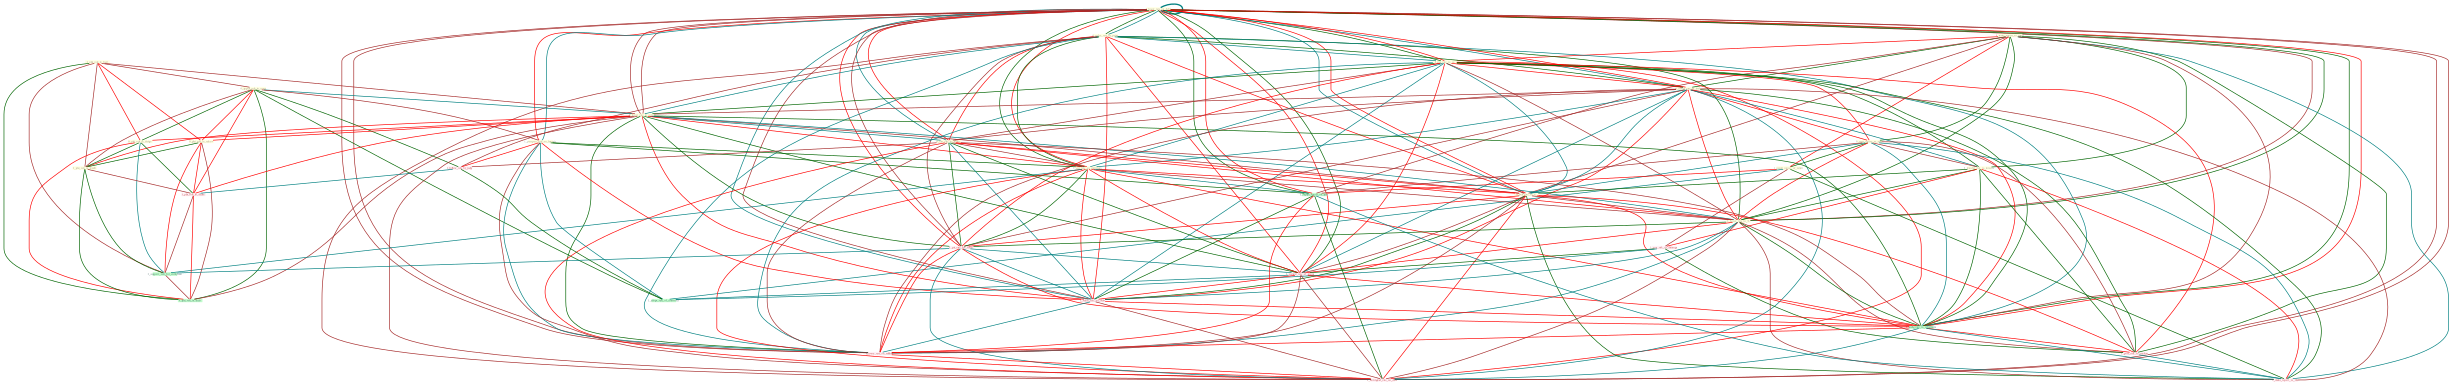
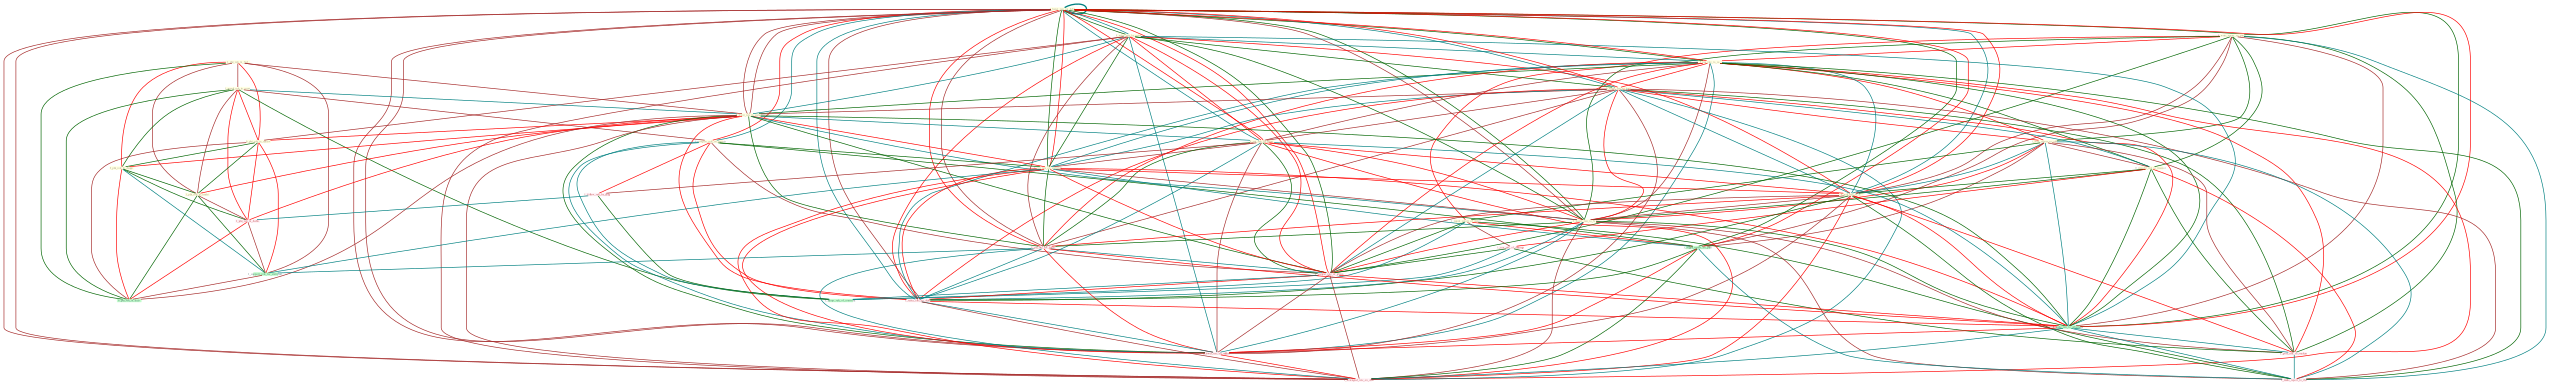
edge "0_write_report_to_panel" -- "0_restor_rate_to_level": now "0_write_report_to_panel" -- "1_compar_rate_of_group"
edge "0_reduc_rate_by_point" -- "1_follow_rule_by_judg": now "0_reduc_rate_by_point" -- "0_plai_role_in_takeov"
edge "0_appeal_rule_in_court" -- "1_follow_rule_by_judg": removed
edge "0_lower_rate_in_come" -- "0_pull_rate_to_%": removed
edge "0_plai_role_in_takeov" -- "0_plai_role_in_design": added
edge "0_rais_rate_by_point" -- "0_nudg_rate_to_othernum": color brown -> teal
edge "1_requir_report_of_varieti" -- "1_compar_rate_of_group": added
edge "0_nudg_rate_to_othernum" -- "1_pose_risk_to_student": color red -> teal
edge "1_postpon_rule_on_lawsuit" -- "1_downgrad_rate_on_debt": now "1_postpon_rule_on_lawsuit" -- "1_compar_rate_of_group"
